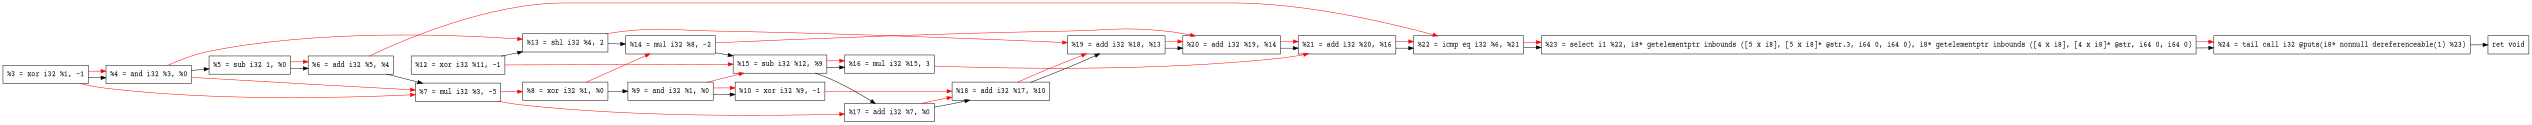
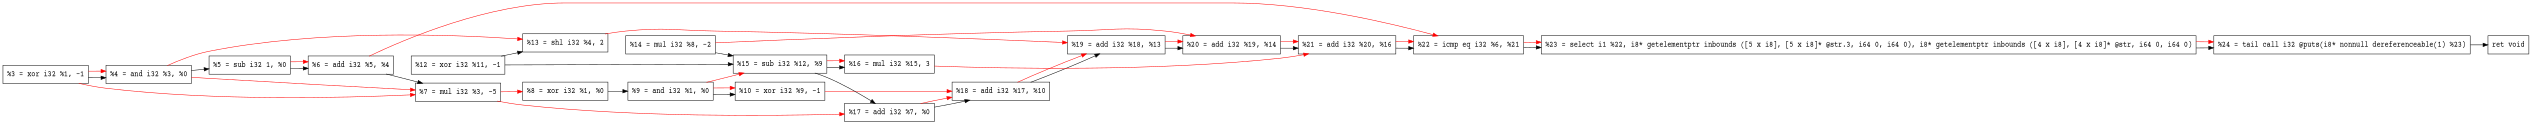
edge "%13 = shl i32 %4, 2" -> "%14 = mul i32 %8, -2": removed
edge "%12 = xor i32 %11, -1" -> "%15 = sub i32 %12, %9": color red -> black
edge "%8 = xor i32 %1, %0" -> "%14 = mul i32 %8, -2": removed
